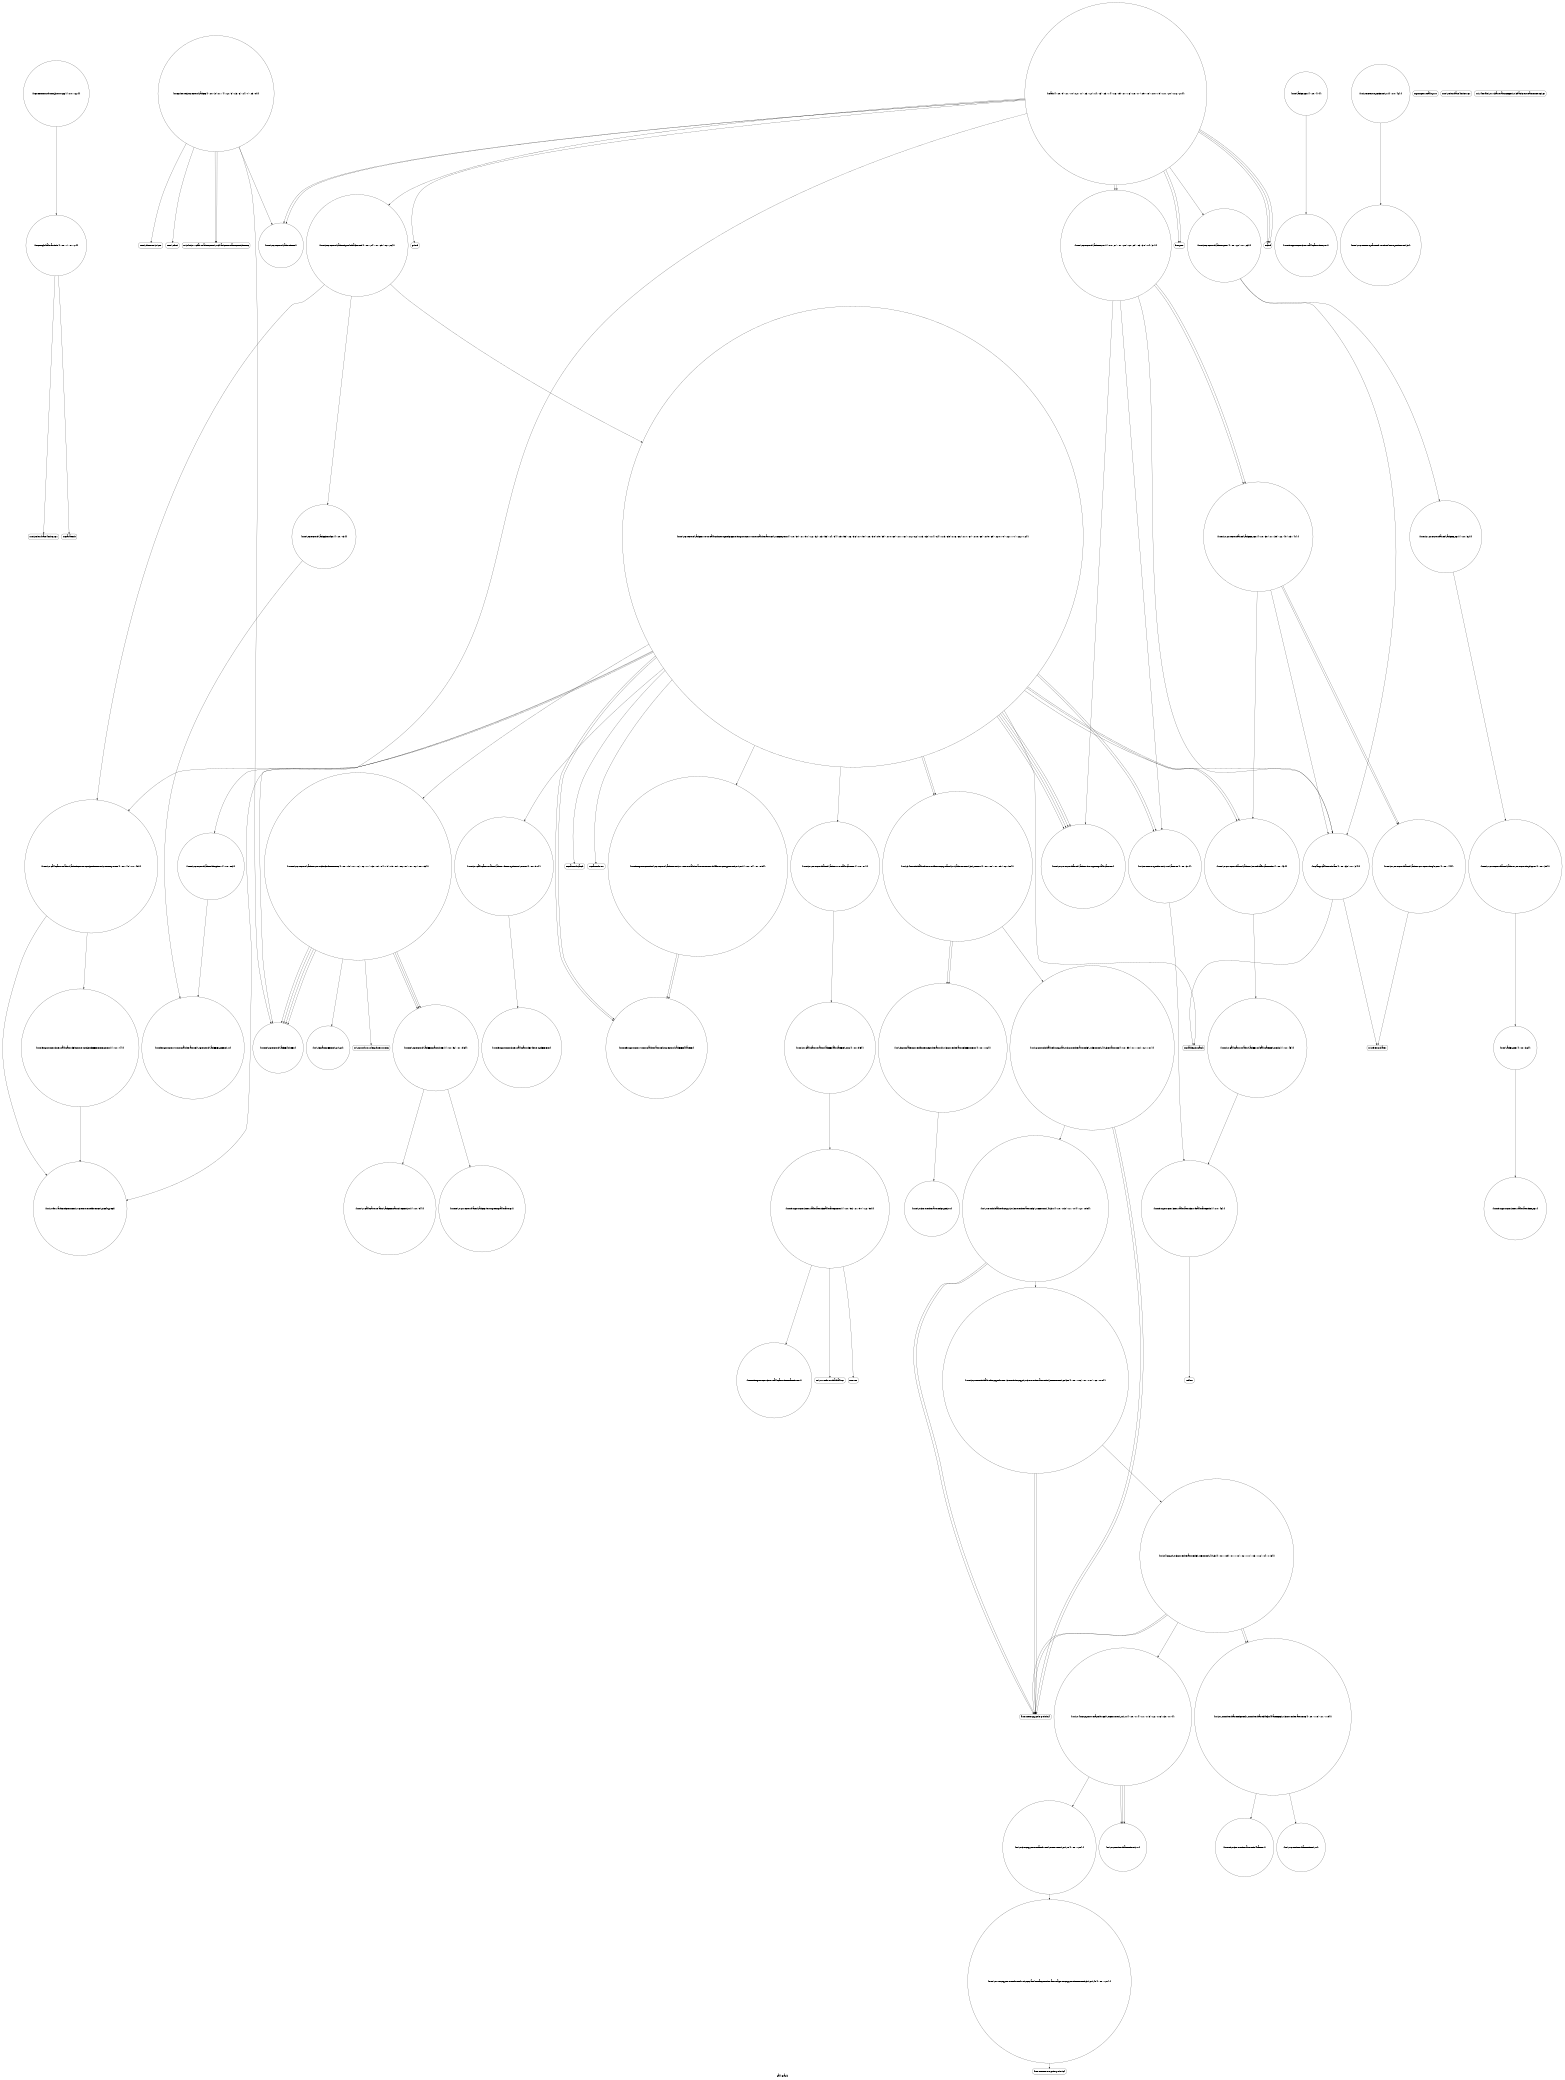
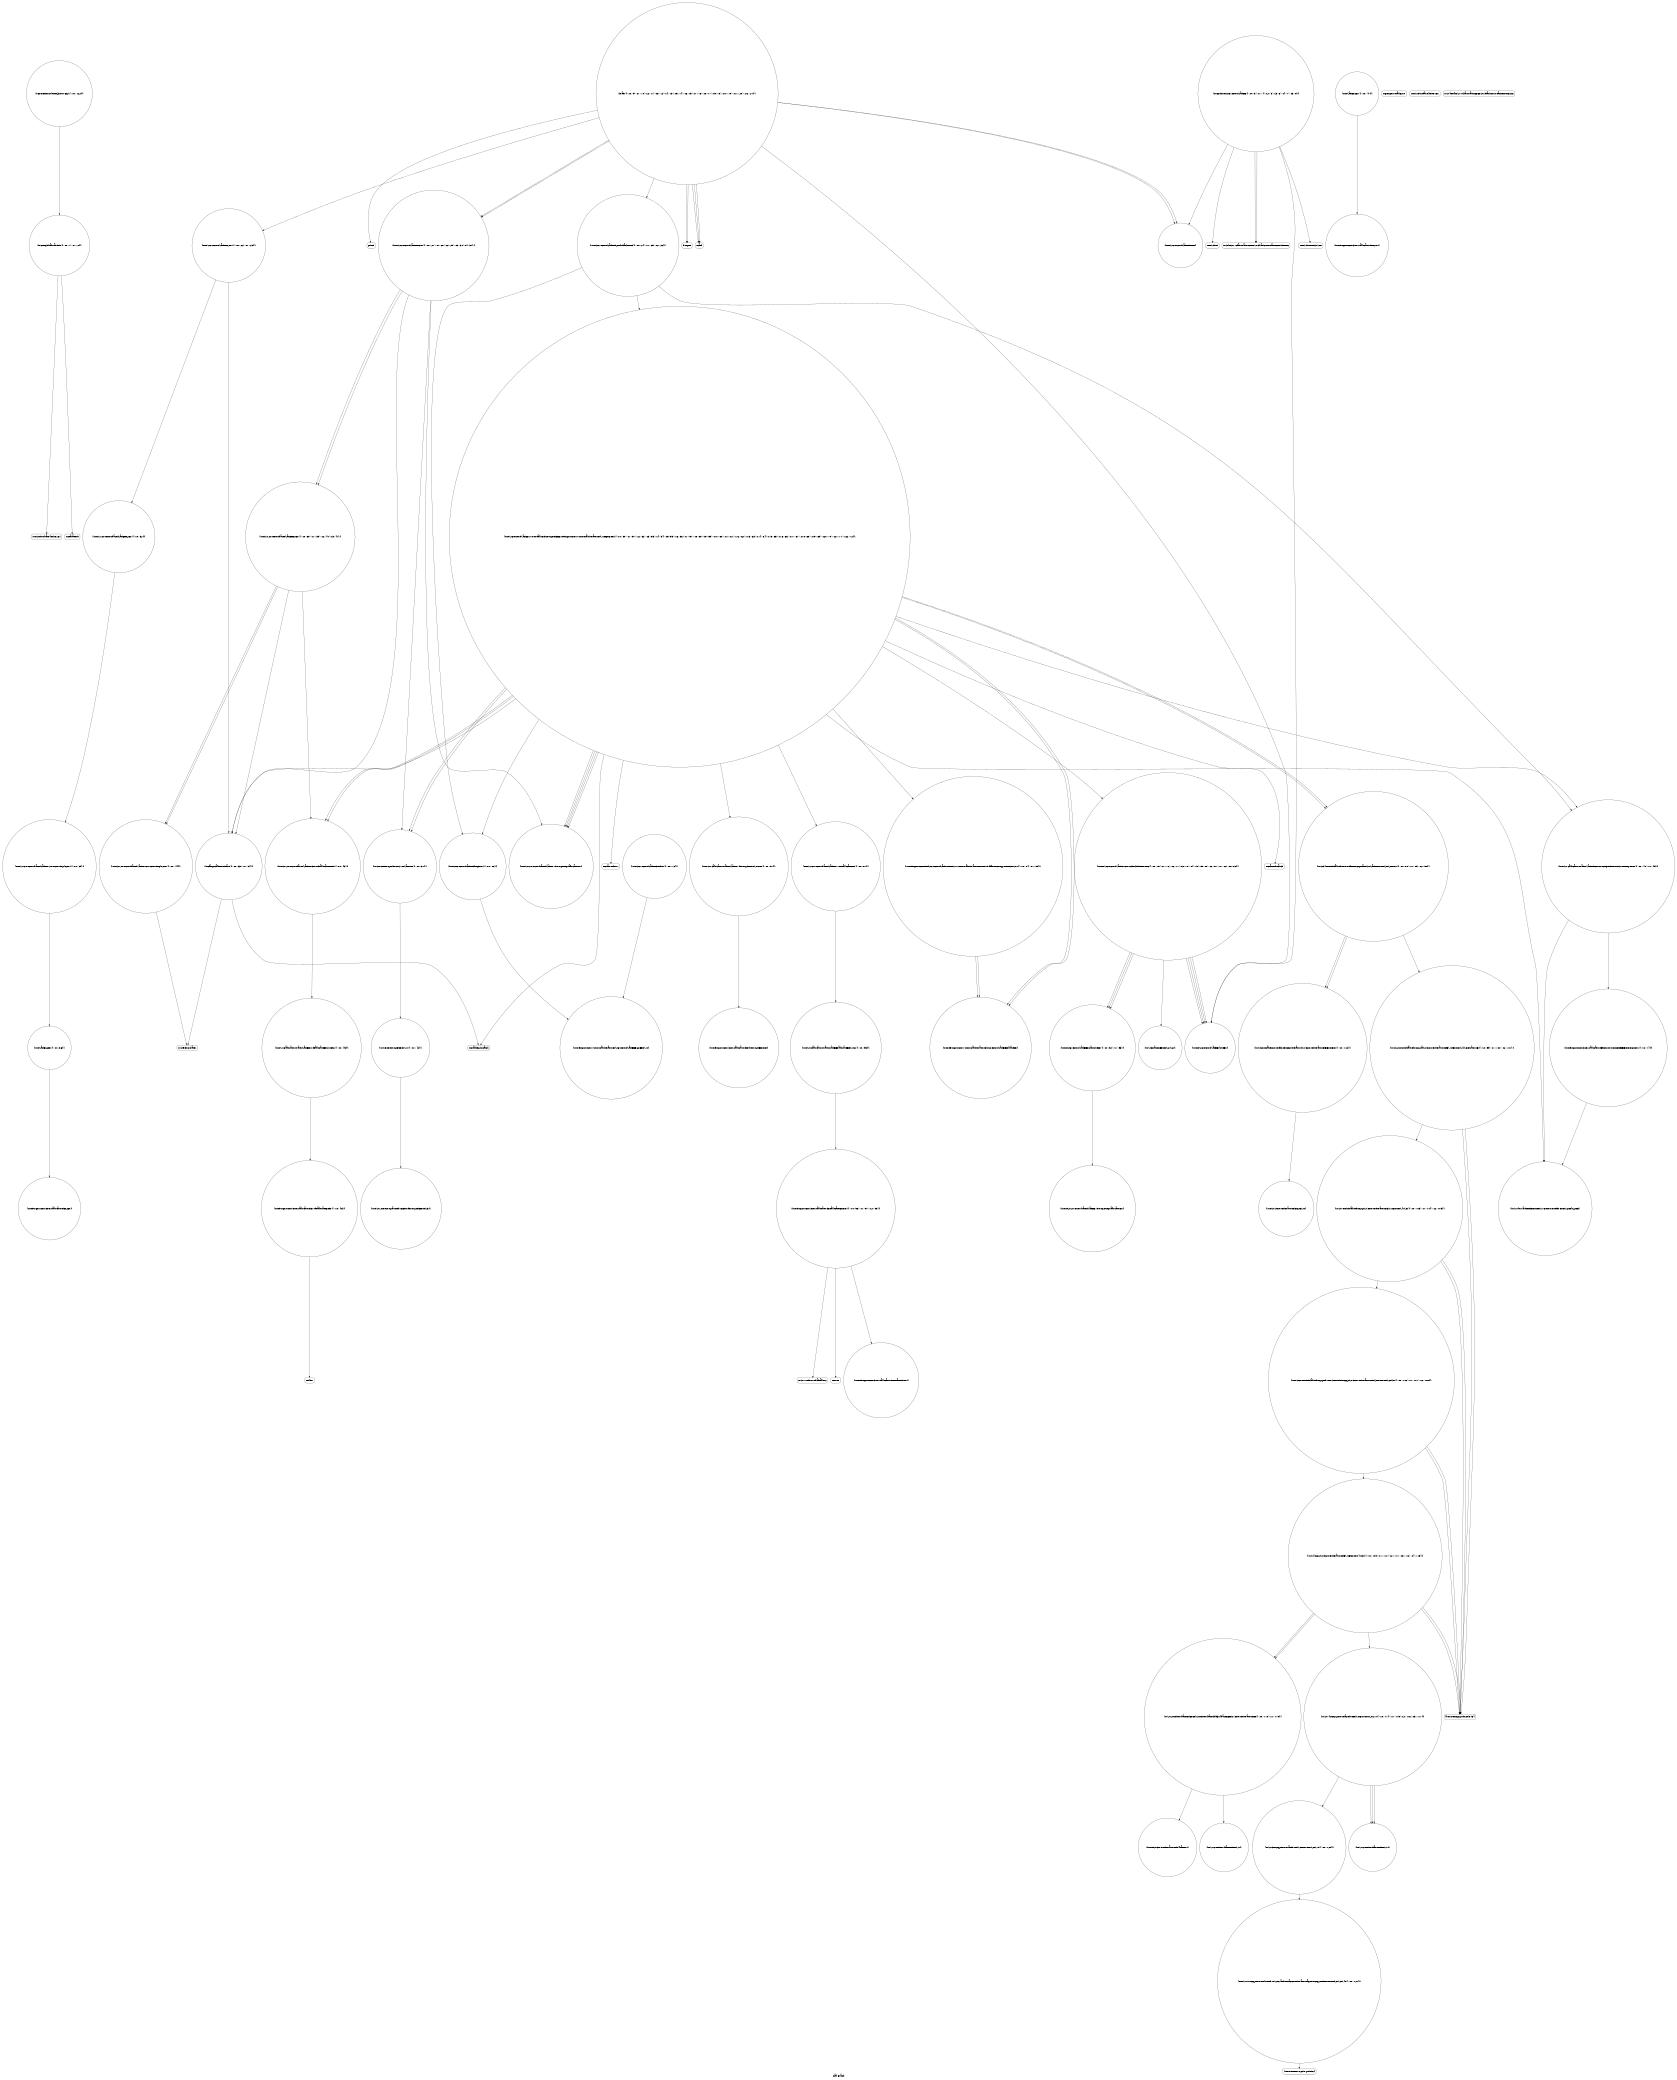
edge "{_ZNSt6vectorIiSaIiEE9push_backERKi|{<s0>24|<s1>25|<s2>26}}" -> "{_ZNSt6vectorIiSaIiEE3endEv|{<s0>73}}": now "{_ZNSt6vectorIiSaIiEE9push_backERKi|{<s0>24|<s1>25|<s2>26}}" -> "{_ZNSt6vectorIiSaIiEE5beginEv|{<s0>86}}"
edge "{_ZSt8_DestroyIPiiEvT_S1_RSaIT0_E|{<s0>37}}" -> "{_ZN9__gnu_cxx13new_allocatorIiE10deallocateEPim|{<s0>46}}": now "{_ZSt8_DestroyIPiiEvT_S1_RSaIT0_E|{<s0>37}}" -> "{_ZSt8_DestroyIPiEvT_S1_|{<s0>42}}"
node "_ZSt20__throw_length_errorPKc": removed
node "{_ZNSt16allocator_traitsISaIiEE8max_sizeERKS0_|{<s0>94}}": removed
